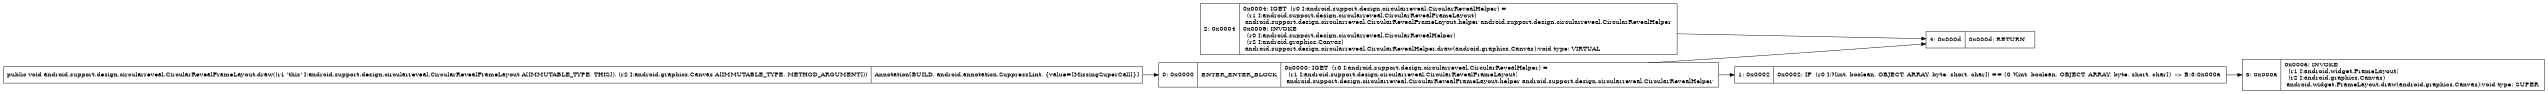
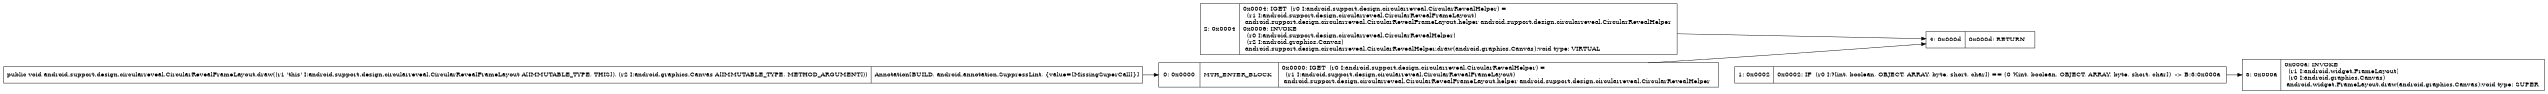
node "0: 0x0000": text "ENTER_ENTER_BLOCK" -> "MTH_ENTER_BLOCK"
edge "0: 0x0000" -> "1: 0x0002": removed
node "3: 0x000a": text "(r2 I:android.graphics.Canvas)" -> "(r0 I:android.graphics.Canvas)"
